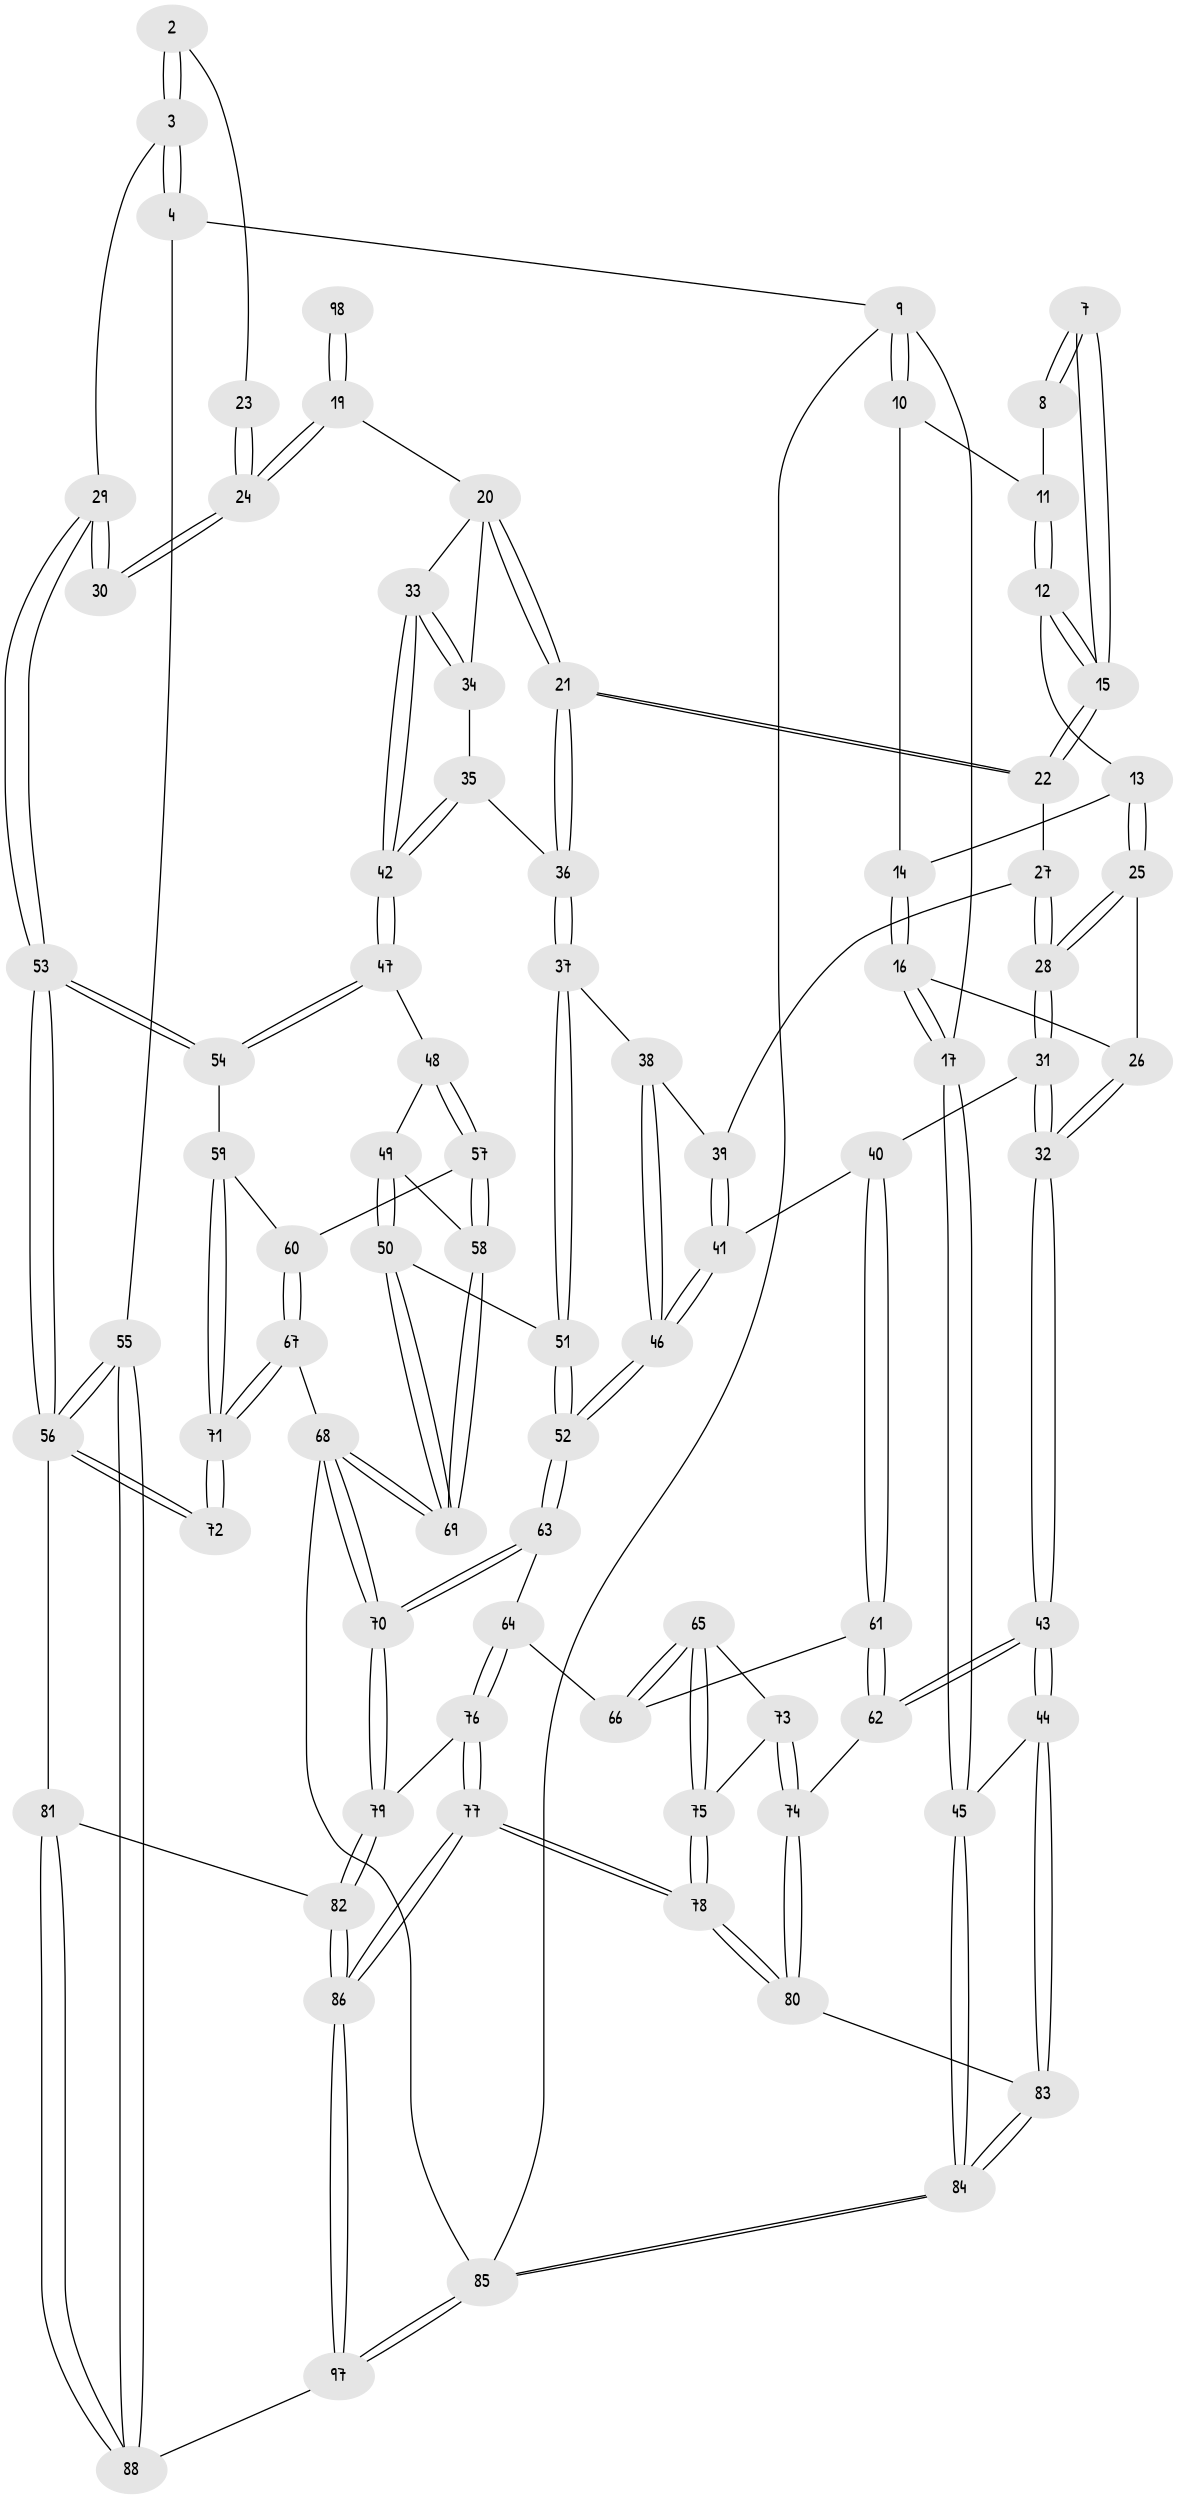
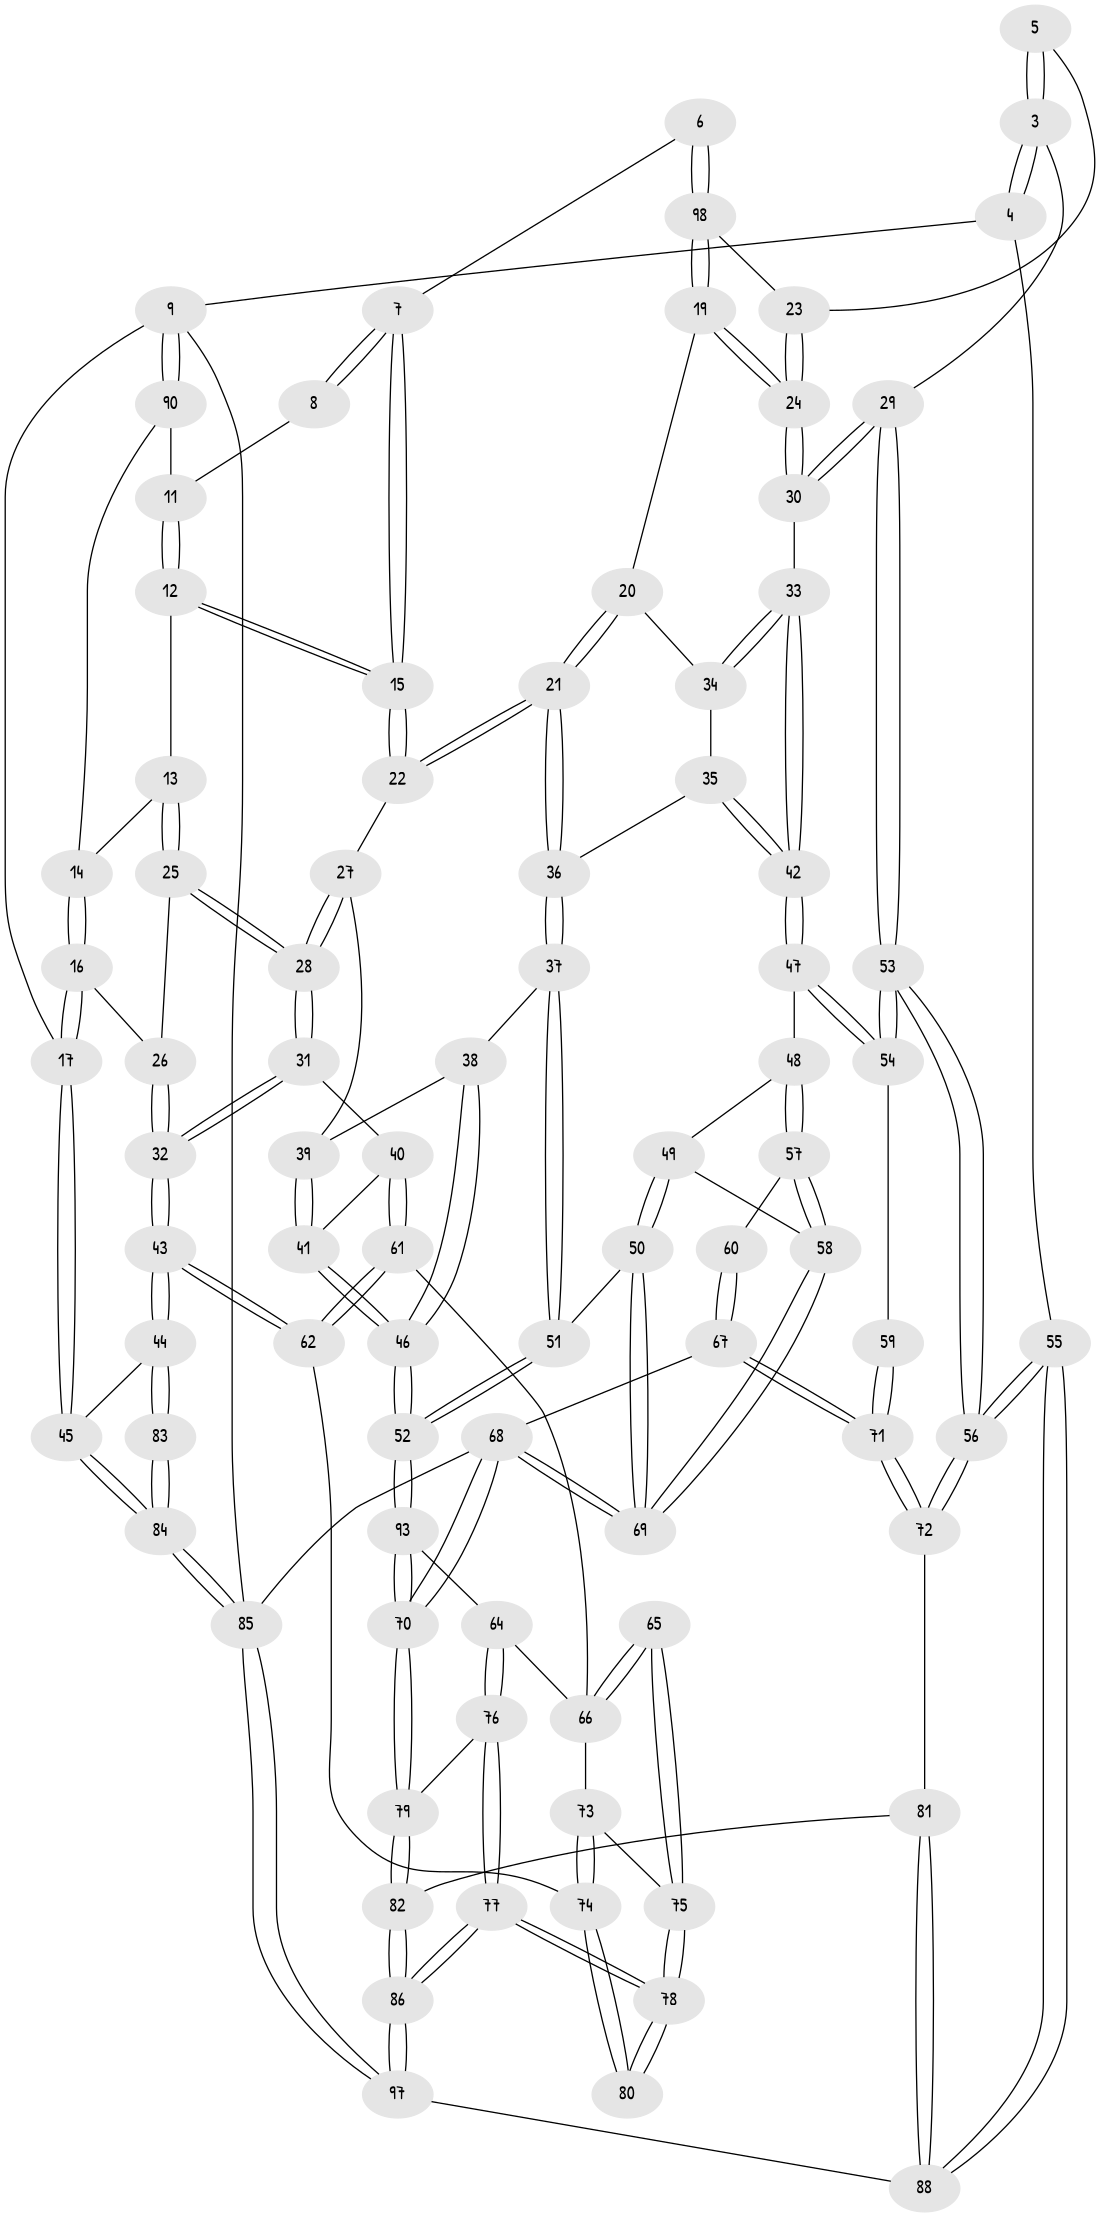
node "2": label "2" -> "5"
node "6": added
edge "98" -- "23": added
node "10": label "10" -> "90"
edge "20" -- "33": now "30" -- "33"
edge "59" -- "60": removed
node "63": label "63" -> "93"
edge "56" -- "81": now "72" -- "81"
edge "65" -- "73": now "66" -- "73"
edge "80" -- "83": removed
